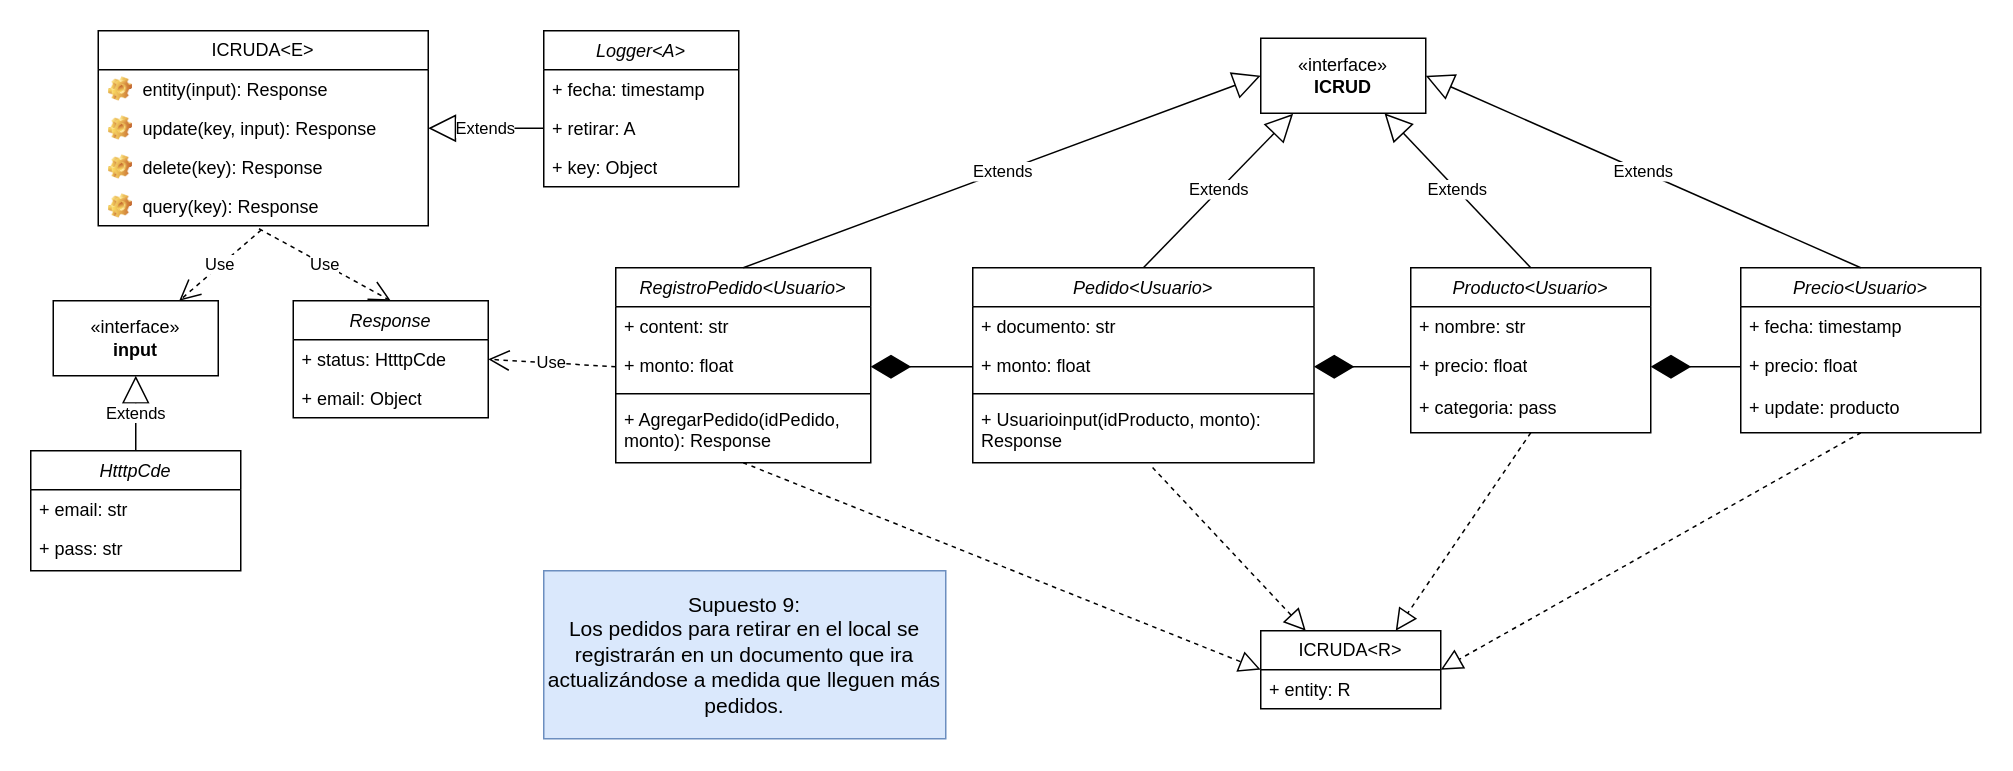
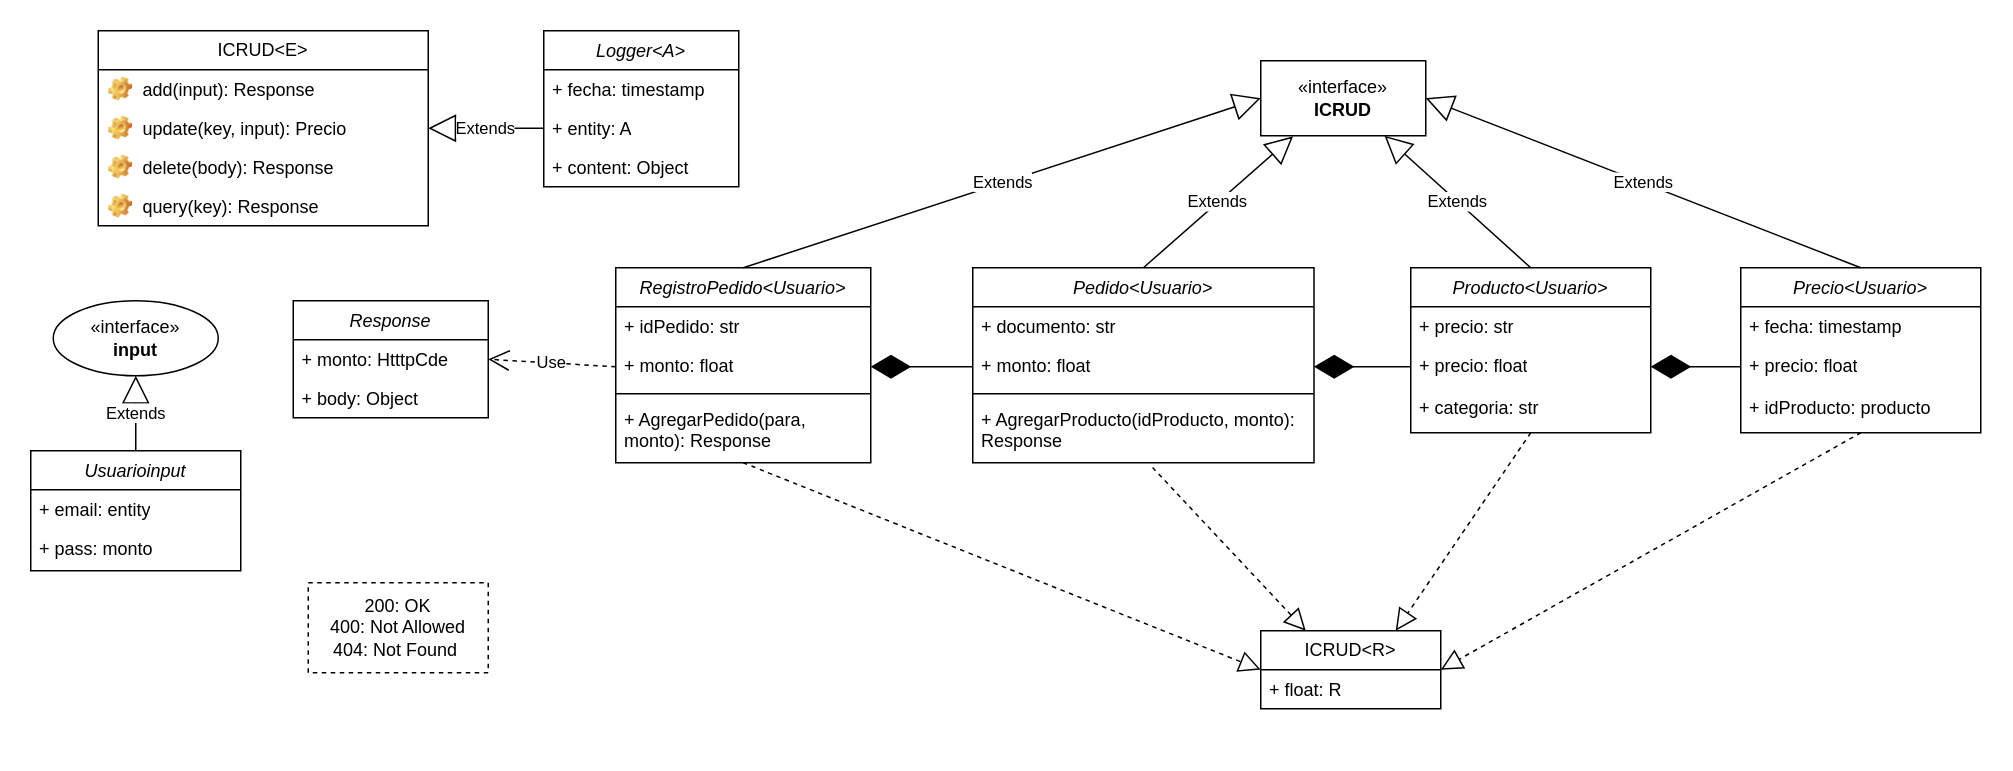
node "ICRUDA<E>": label "ICRUDA<E>" -> "ICRUD<E>"
node "«interface» ICRUD": moved (1343, 76) -> (1343, 98)
node "entity(input): Response": label "entity(input): Response" -> "add(input): Response"
node "update(key, input): Response": label "update(key, input): Response" -> "update(key, input): Precio"
node "+ retirar: A": label "+ retirar: A" -> "+ entity: A"
node "delete(key): Response": label "delete(key): Response" -> "delete(body): Response"
node "+ key: Object": label "+ key: Object" -> "+ content: Object"
edge "query(key): Response" -> "«interface» input": removed, label "Use"
edge "query(key): Response" -> "Response": removed, label "Use"
node "+ content: str": label "+ content: str" -> "+ idPedido: str"
node "+ nombre: str": label "+ nombre: str" -> "+ precio: str"
node "«interface» input": shape rectangle -> ellipse
node "+ status: HtttpCde": label "+ status: HtttpCde" -> "+ monto: HtttpCde"
node "+ email: Object": label "+ email: Object" -> "+ body: Object"
node "+ categoria: pass": label "+ categoria: pass" -> "+ categoria: str"
node "+ update: producto": label "+ update: producto" -> "+ idProducto: producto"
node "+ AgregarPedido(idPedido, monto): Response": label "+ AgregarPedido(idPedido, monto): Response" -> "+ AgregarPedido(para, monto): Response"
node "+ Usuarioinput(idProducto, monto): Response": label "+ Usuarioinput(idProducto, monto): Response" -> "+ AgregarProducto(idProducto, monto): Response"
node "HtttpCde": label "HtttpCde" -> "Usuarioinput"
node "+ email: str": label "+ email: str" -> "+ email: entity"
node "+ pass: str": label "+ pass: str" -> "+ pass: monto"
node "200: OK 400: Not Allowed 404: Not Found": added
node "ICRUDA<R>": label "ICRUDA<R>" -> "ICRUD<R>"
node "Supuesto 9: Los pedidos para retirar en el local se registrarán en un documento que iraactualizándose a medida que lleguen más pedidos.": removed
node "+ entity: R": label "+ entity: R" -> "+ float: R"
